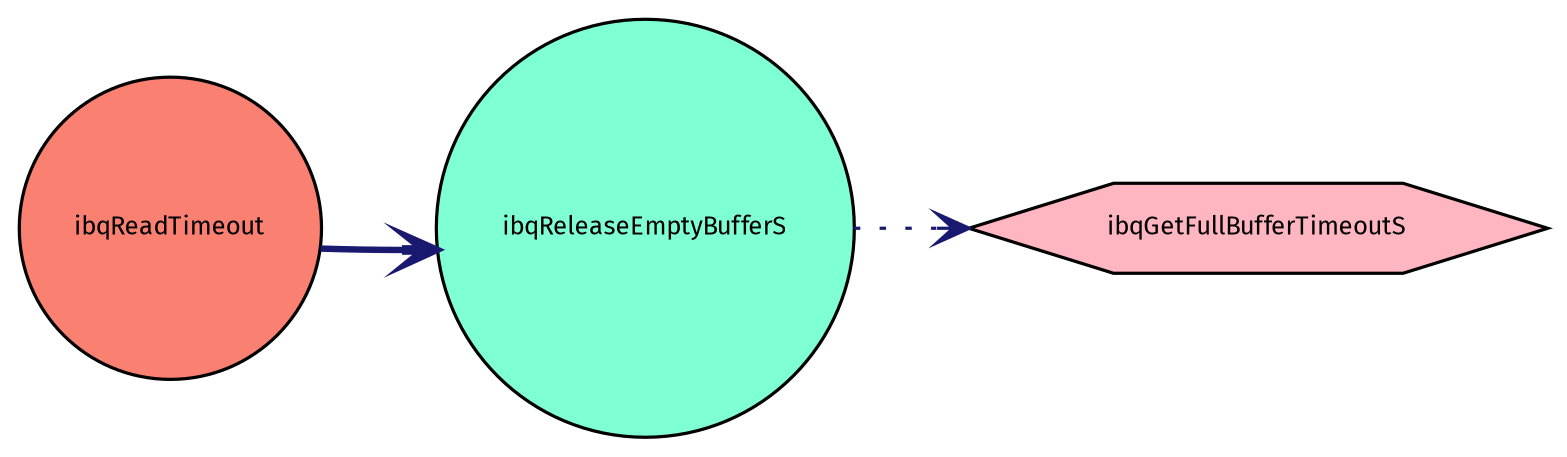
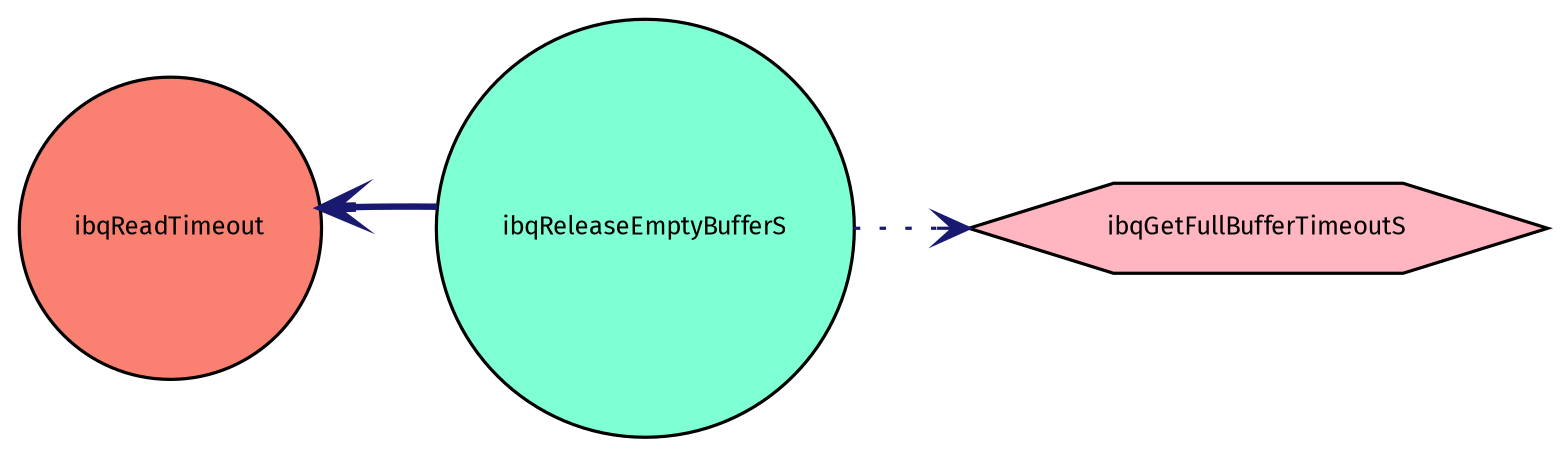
edge "ibqReadTimeout" -> "ibqReleaseEmptyBufferS": reversed
